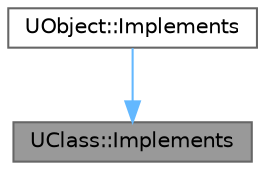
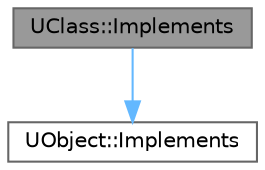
edge "UObject::Implements" -> "UClass::Implements": reversed
